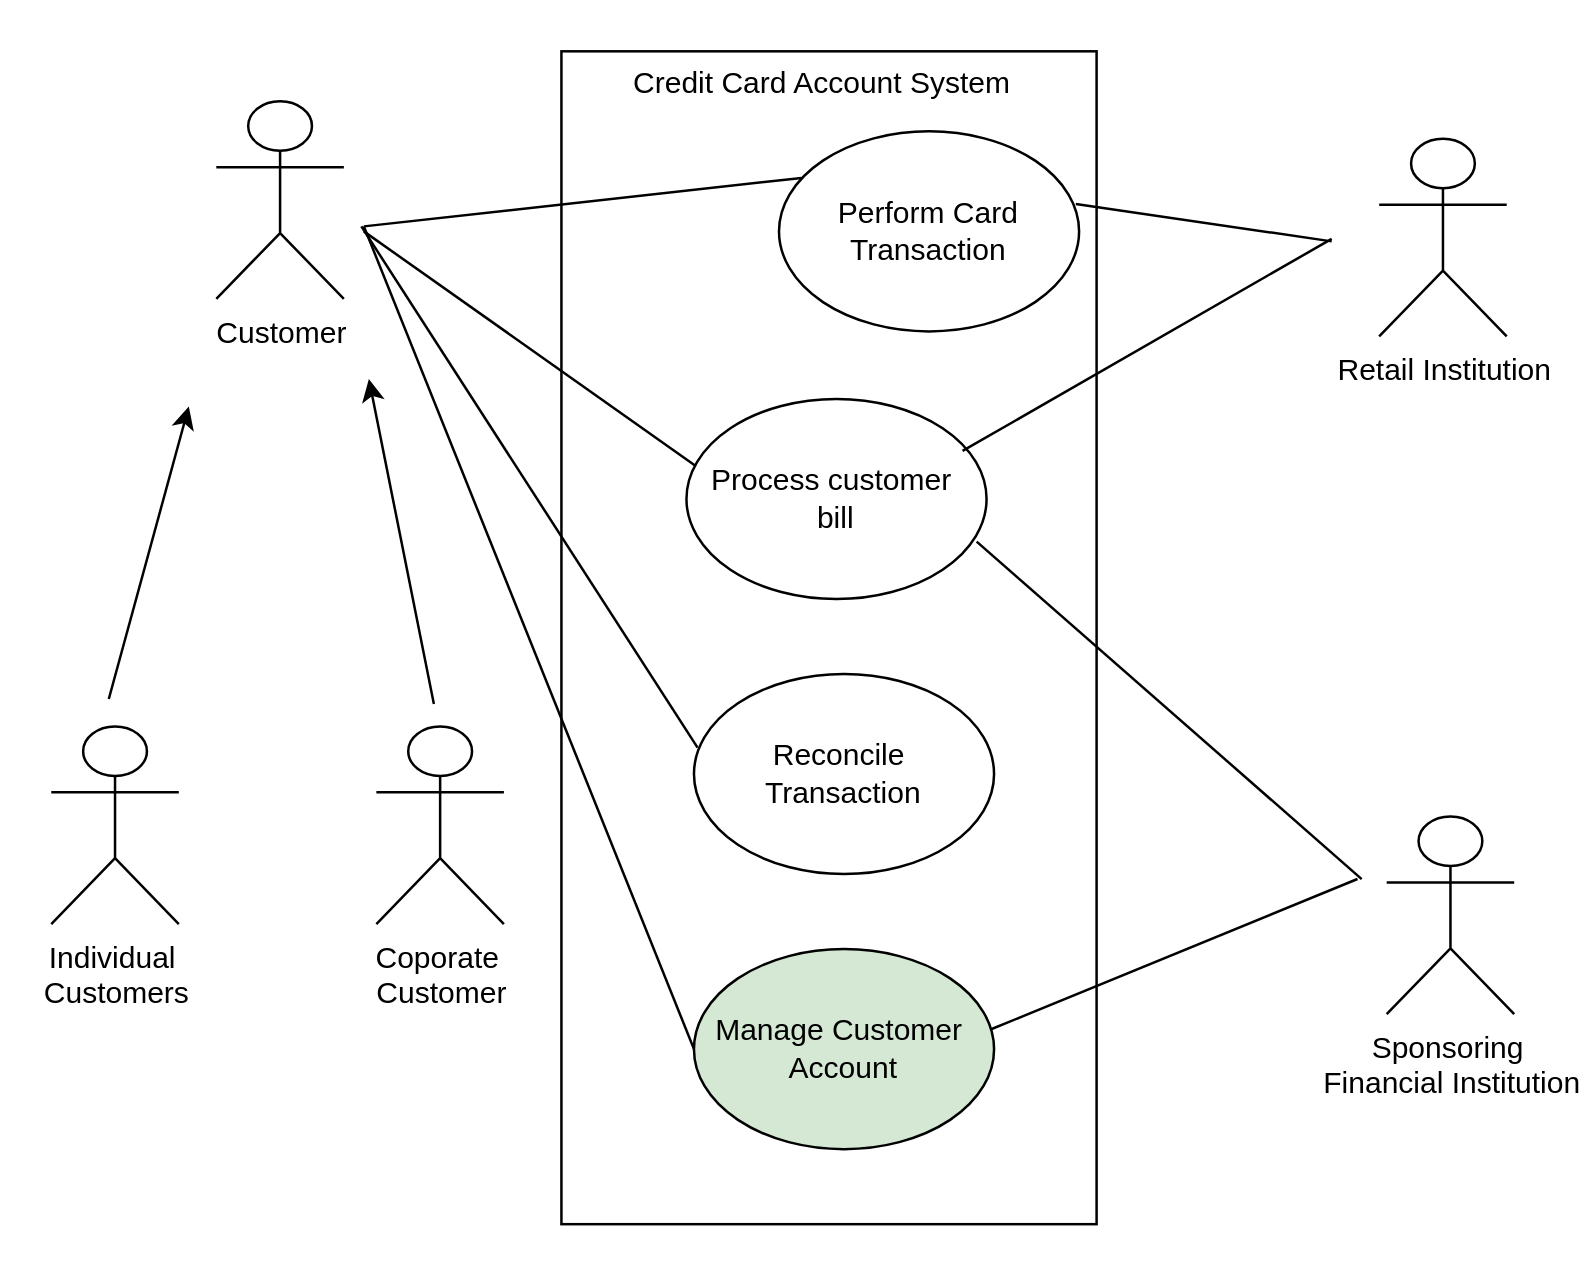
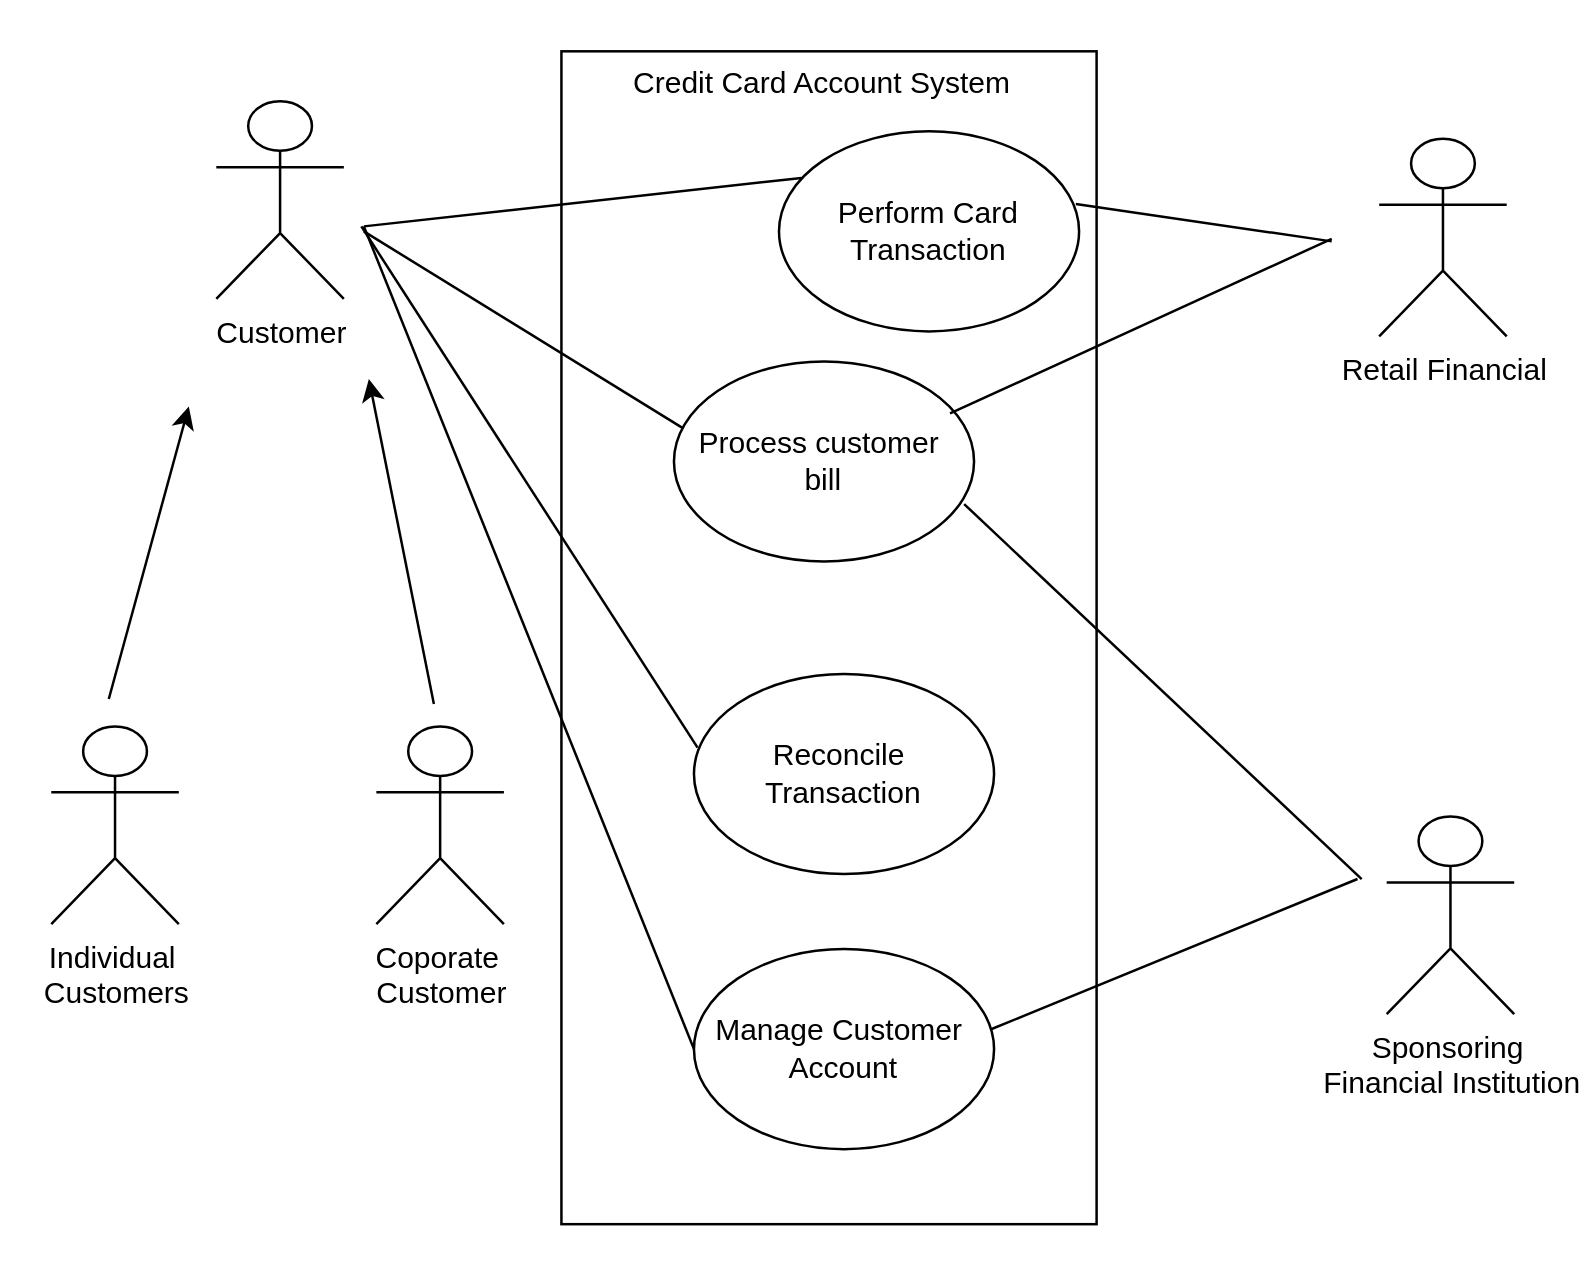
node "Retail Institution": label "Retail Institution" -> "Retail Financial"
node "Process customer bill": moved (836, 499) -> (824, 461)
node "Manage Customer Account": fillcolor #d5e8d4 -> #ffffff
